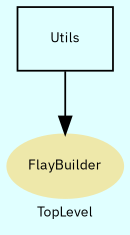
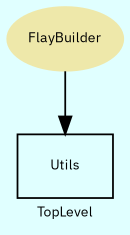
edge "Utils" -> "FlayBuilder": reversed
